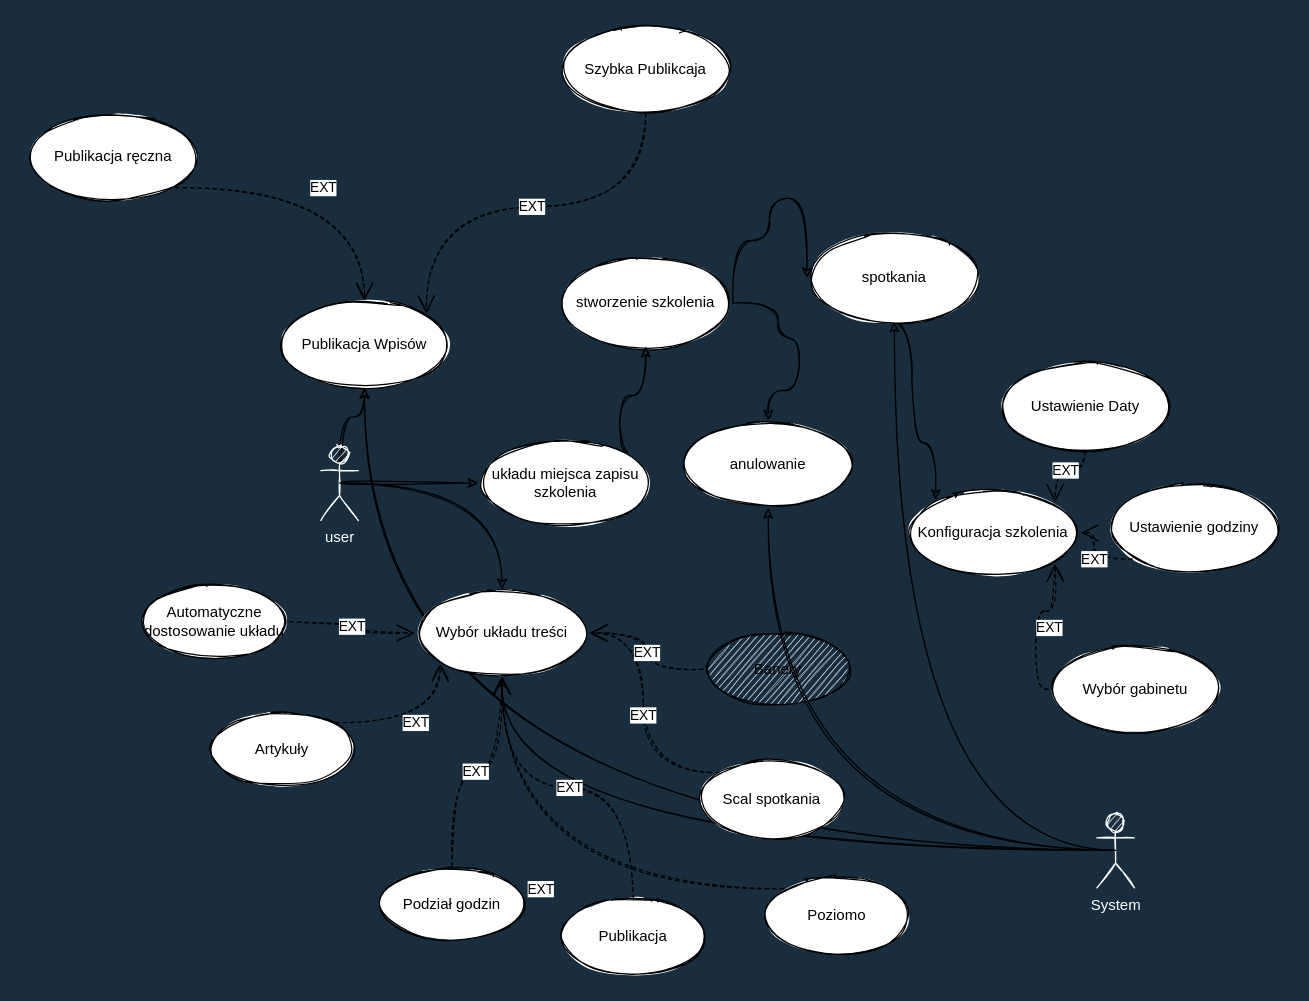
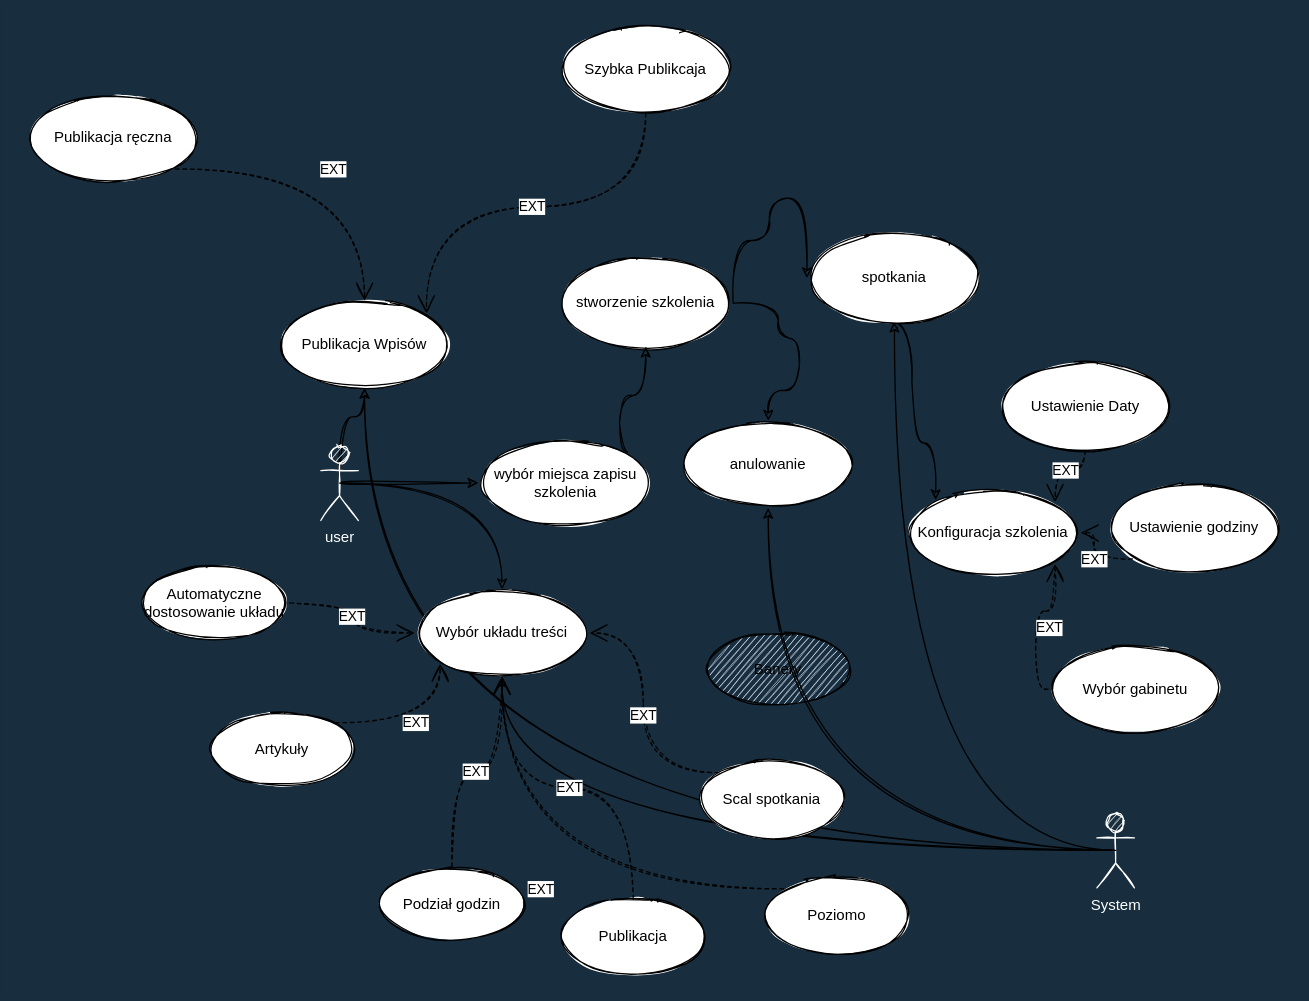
node "Publikacja ręczna": moved (113, 157) -> (113, 138)
node "układu miejsca zapisu szkolenia": label "układu miejsca zapisu szkolenia" -> "wybór miejsca zapisu szkolenia"
node "Automatyczne dostosowanie układu": moved (214, 622) -> (214, 603)
edge "Banery" -> "Wybór układu treści": removed, label "EXT"
